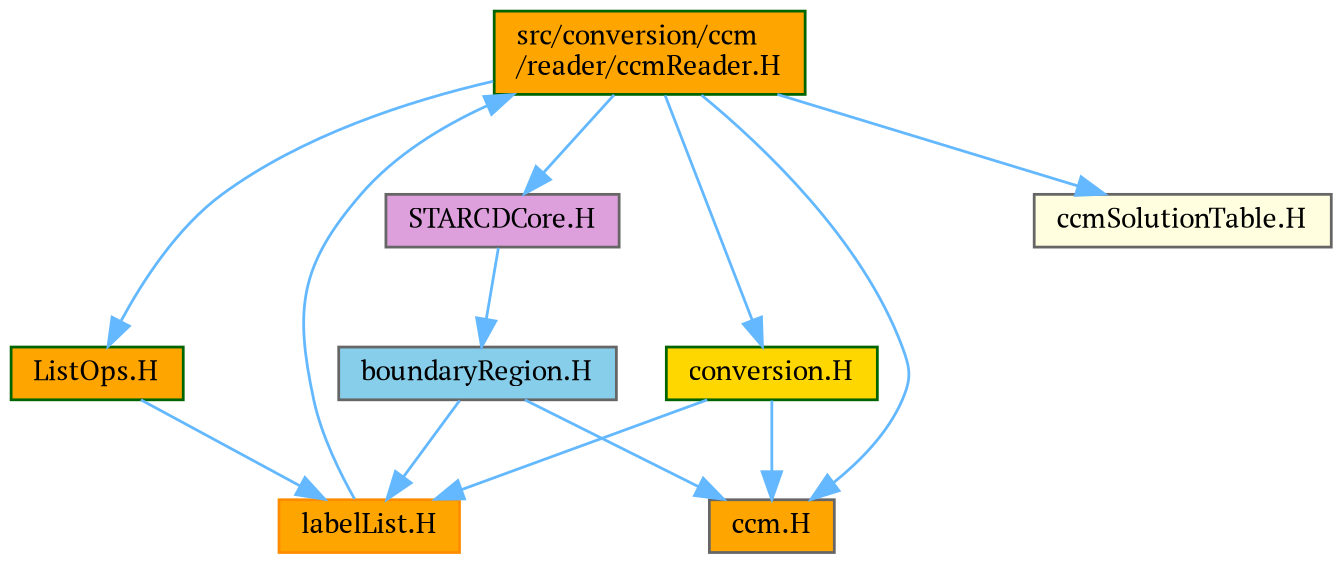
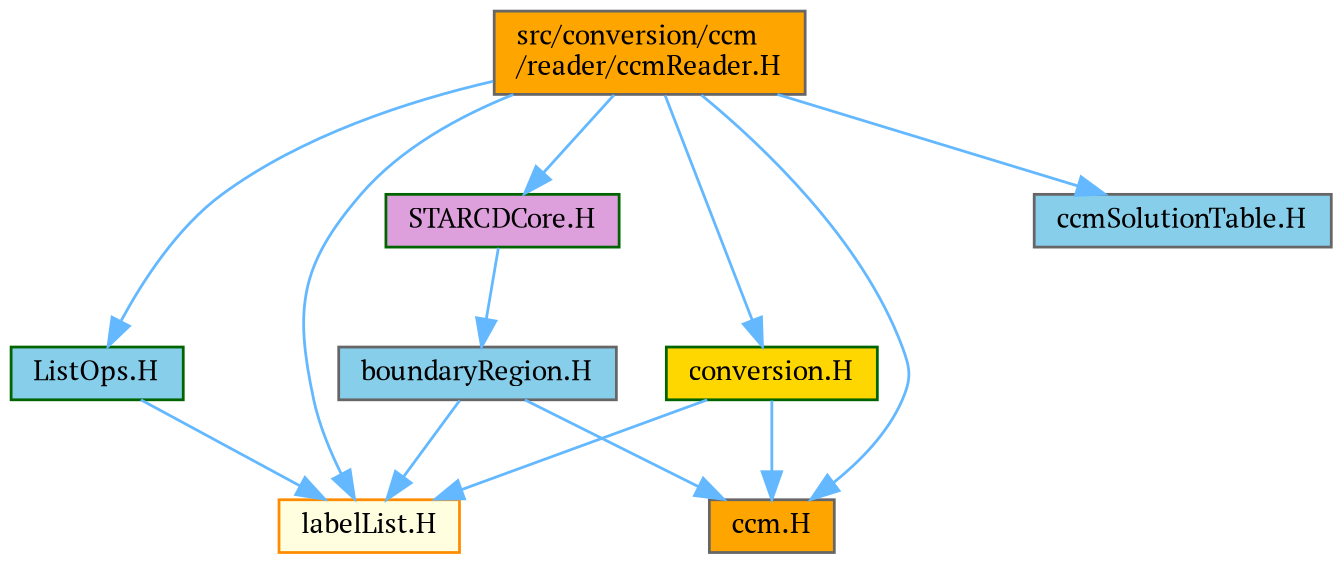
node "src/conversion/ccm /reader/ccmReader.H": color darkgreen -> gray40
node "STARCDCore.H": color gray40 -> darkgreen
node "ccmSolutionTable.H": fillcolor lightyellow -> skyblue
edge "labelList.H" -> "src/conversion/ccm /reader/ccmReader.H": reversed
node "ListOps.H": fillcolor orange -> skyblue
node "labelList.H": fillcolor orange -> lightyellow
